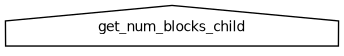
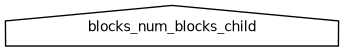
node "get_num_blocks_child": label "get_num_blocks_child" -> "blocks_num_blocks_child"
